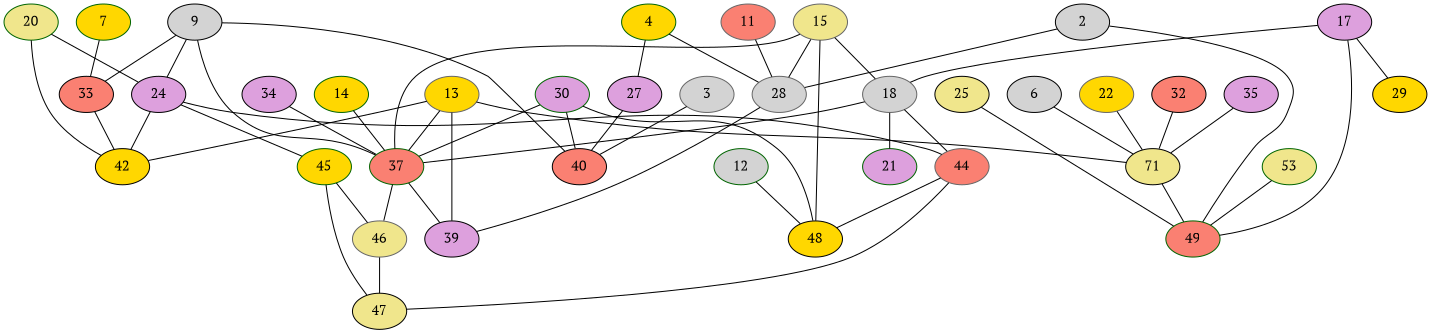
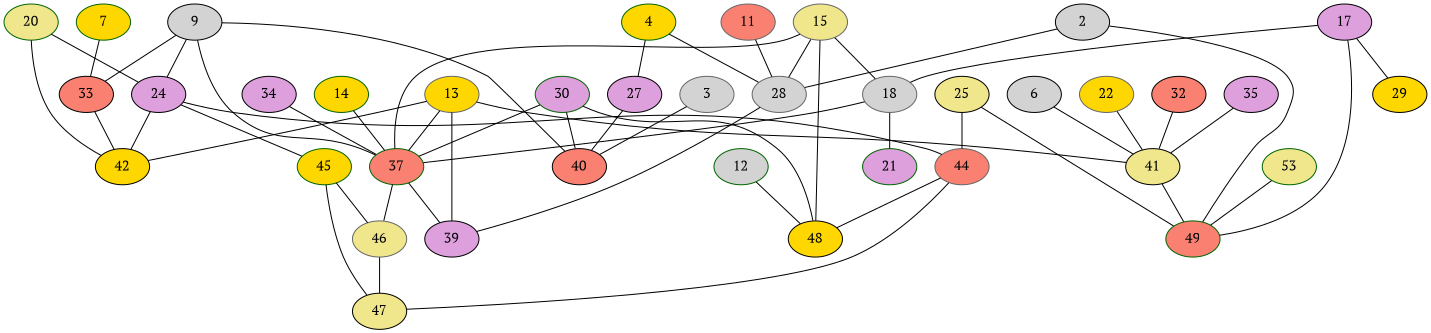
edge "18" -- "44": now "25" -- "44"
node "71": label "71" -> "41"
